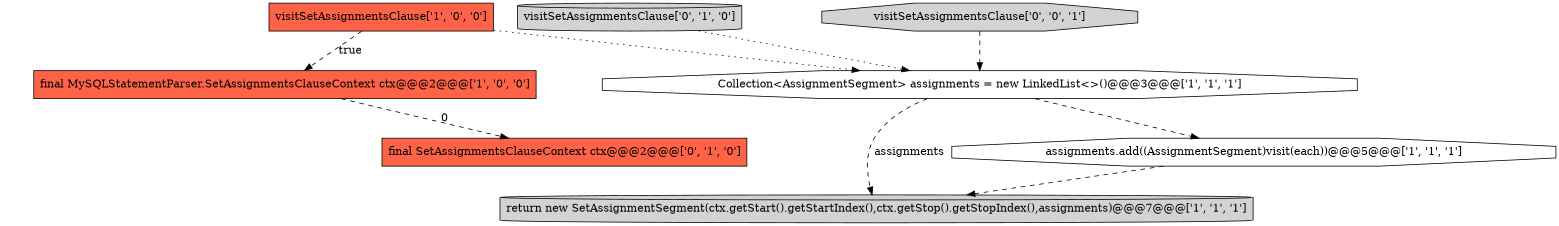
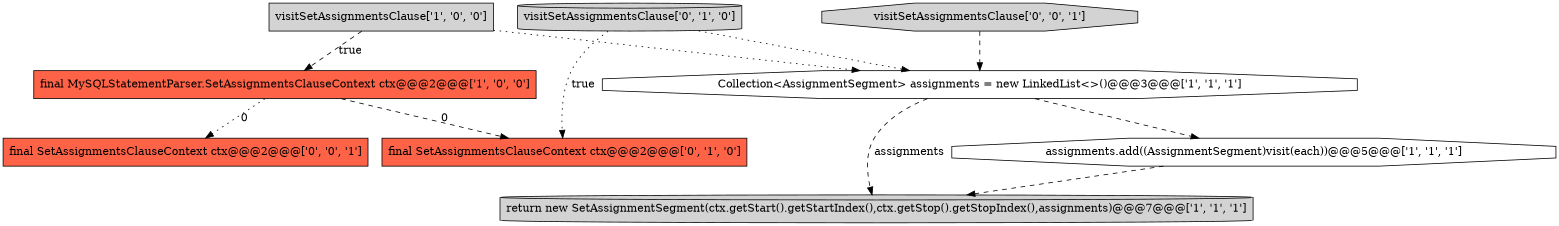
node "visitSetAssignmentsClause['1', '0', '0']": fillcolor tomato -> lightgray
edge "visitSetAssignmentsClause['0', '1', '0']" -> "final SetAssignmentsClauseContext ctx@@@2@@@['0', '1', '0']": added, label "true"
node "final SetAssignmentsClauseContext ctx@@@2@@@['0', '0', '1']": added
